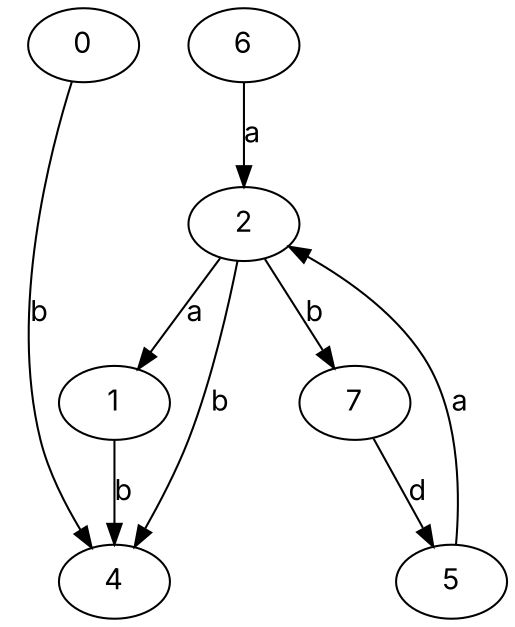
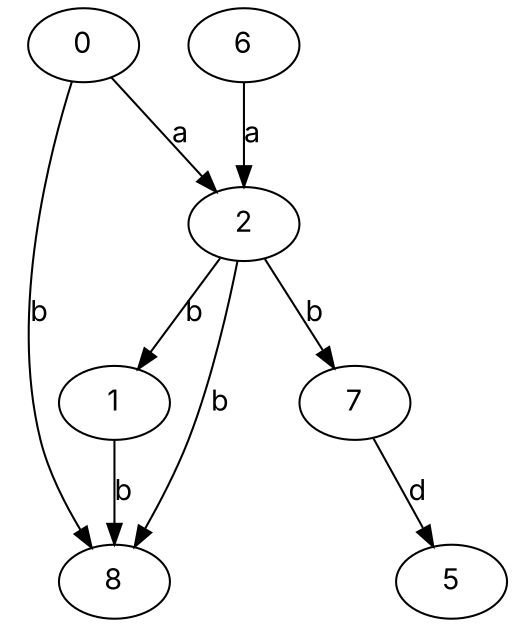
edge "2" -> "1": label "a" -> "b"
edge "5" -> "2": now "0" -> "2"
node "4": label "4" -> "8"
